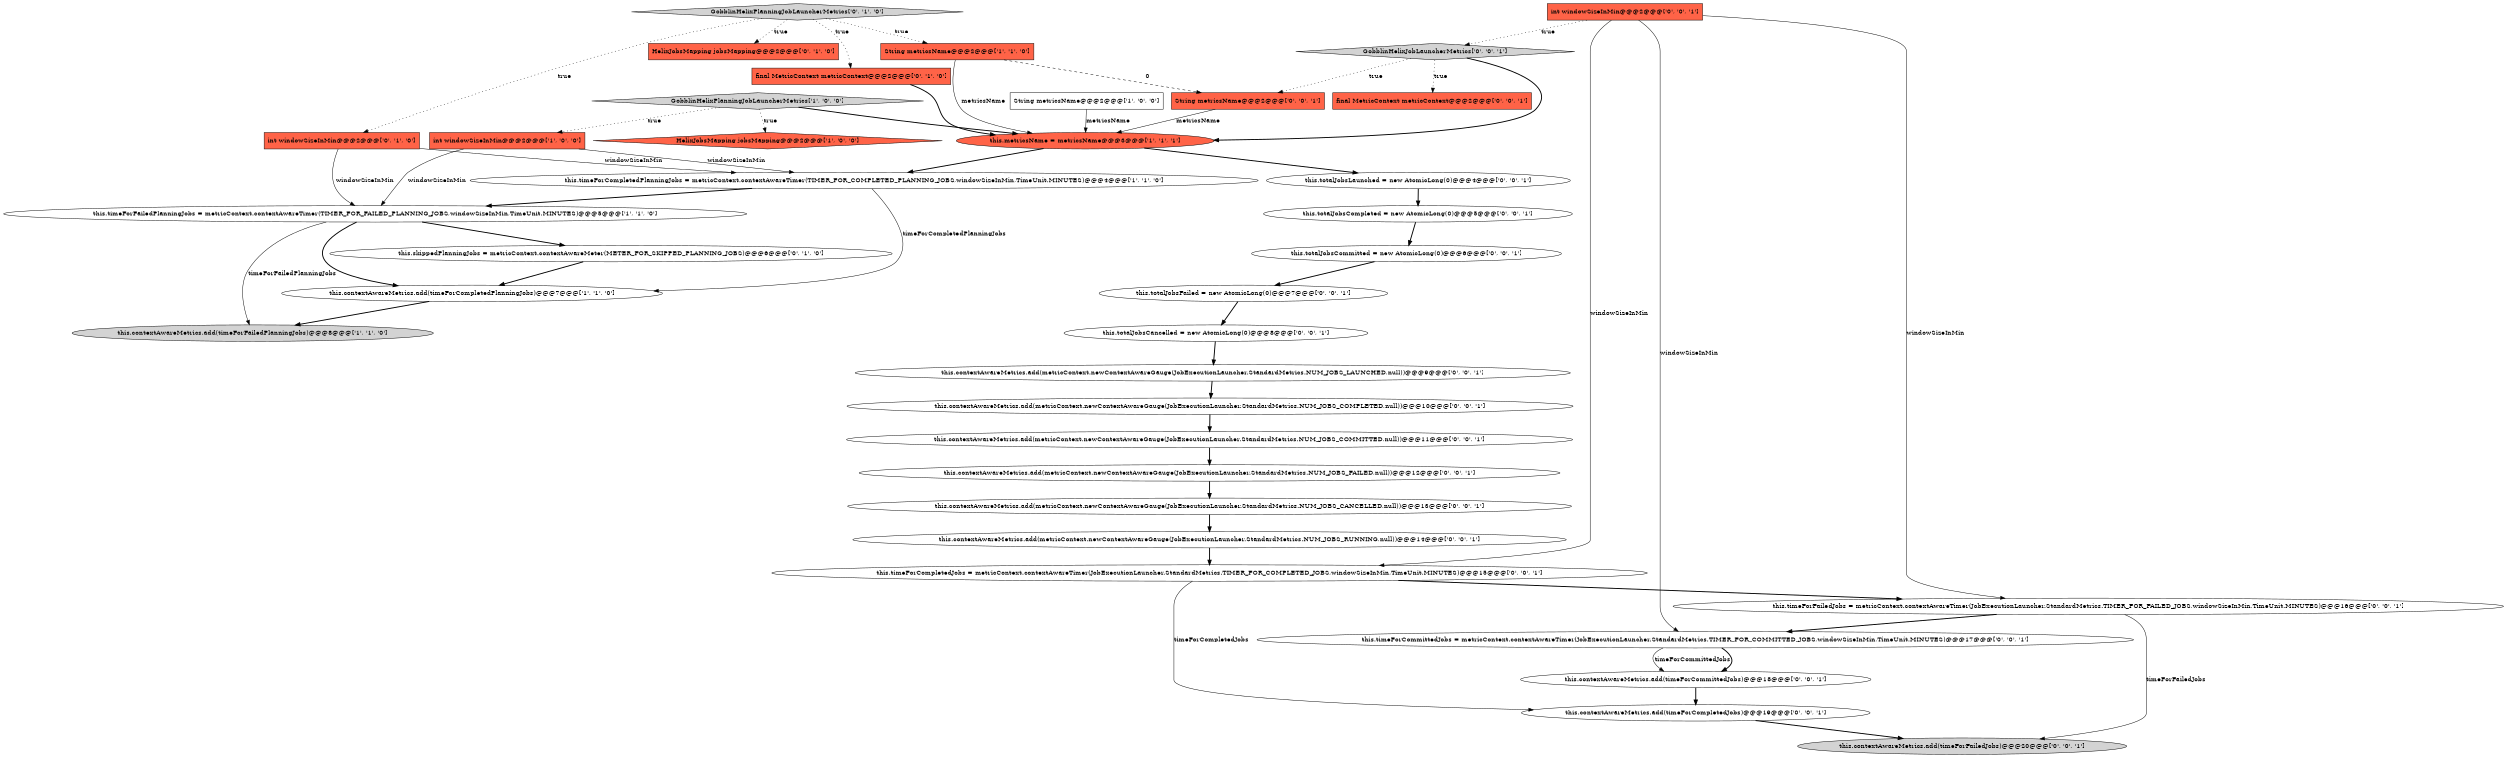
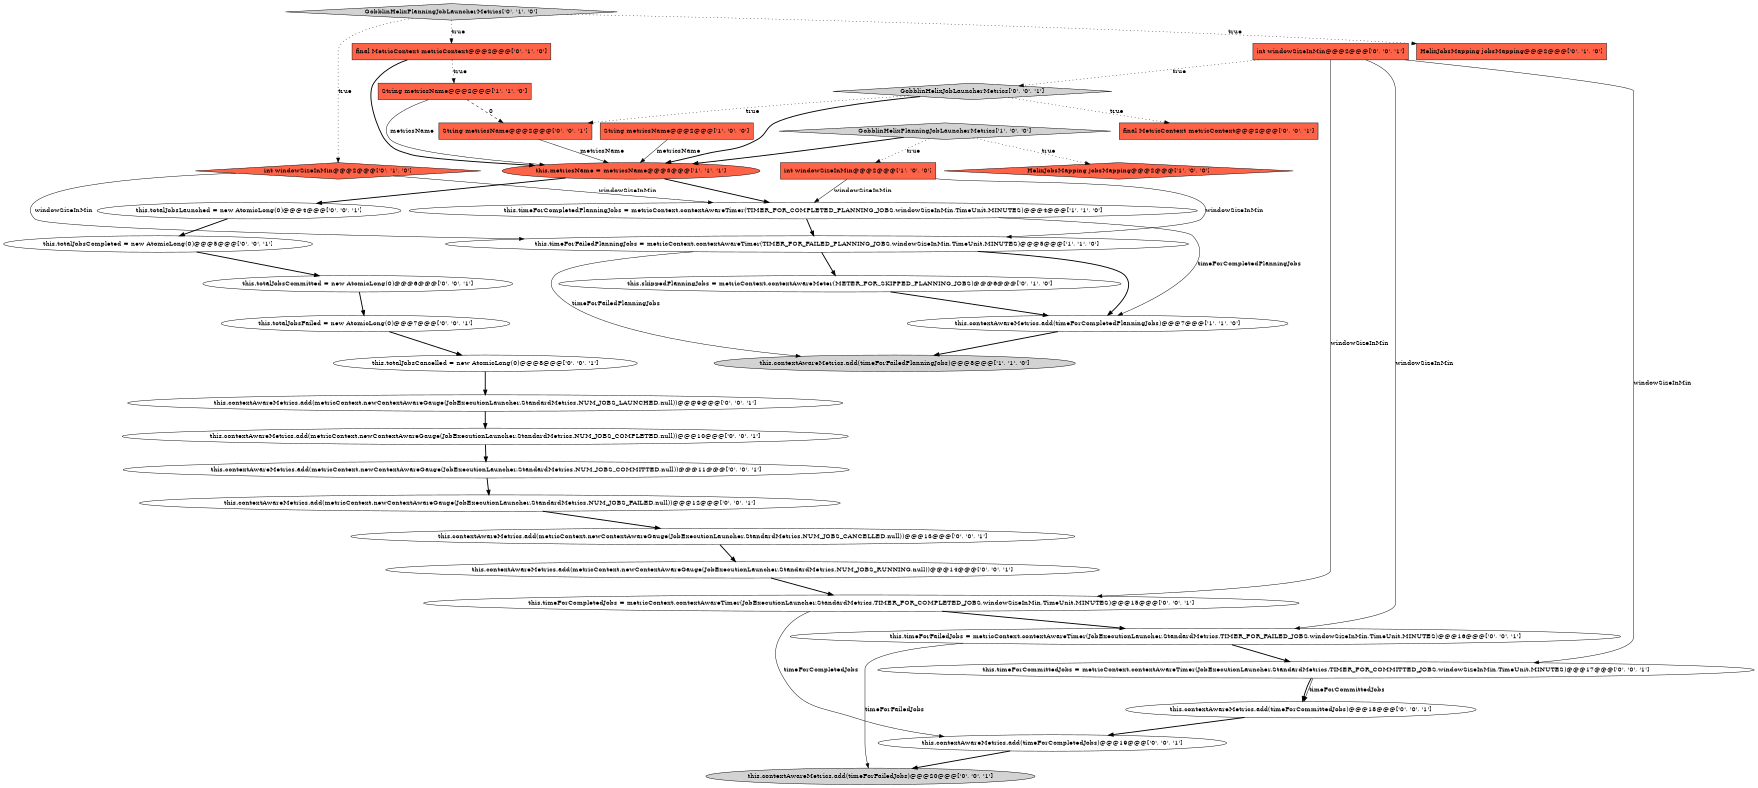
edge "GobblinHelixPlanningJobLauncherMetrics['0', '1', '0']" -> "String metricsName@@@2@@@['1', '1', '0']": now "final MetricContext metricContext@@@2@@@['0', '1', '0']" -> "String metricsName@@@2@@@['1', '1', '0']"
node "String metricsName@@@2@@@['1', '0', '0']": fillcolor white -> tomato
node "int windowSizeInMin@@@2@@@['0', '1', '0']": shape box -> diamond
